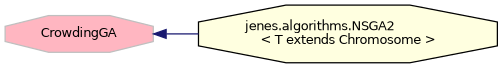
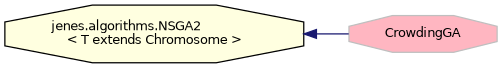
edge "jenes.algorithms.NSGA2 < T extends Chromosome >" -> "CrowdingGA": reversed
